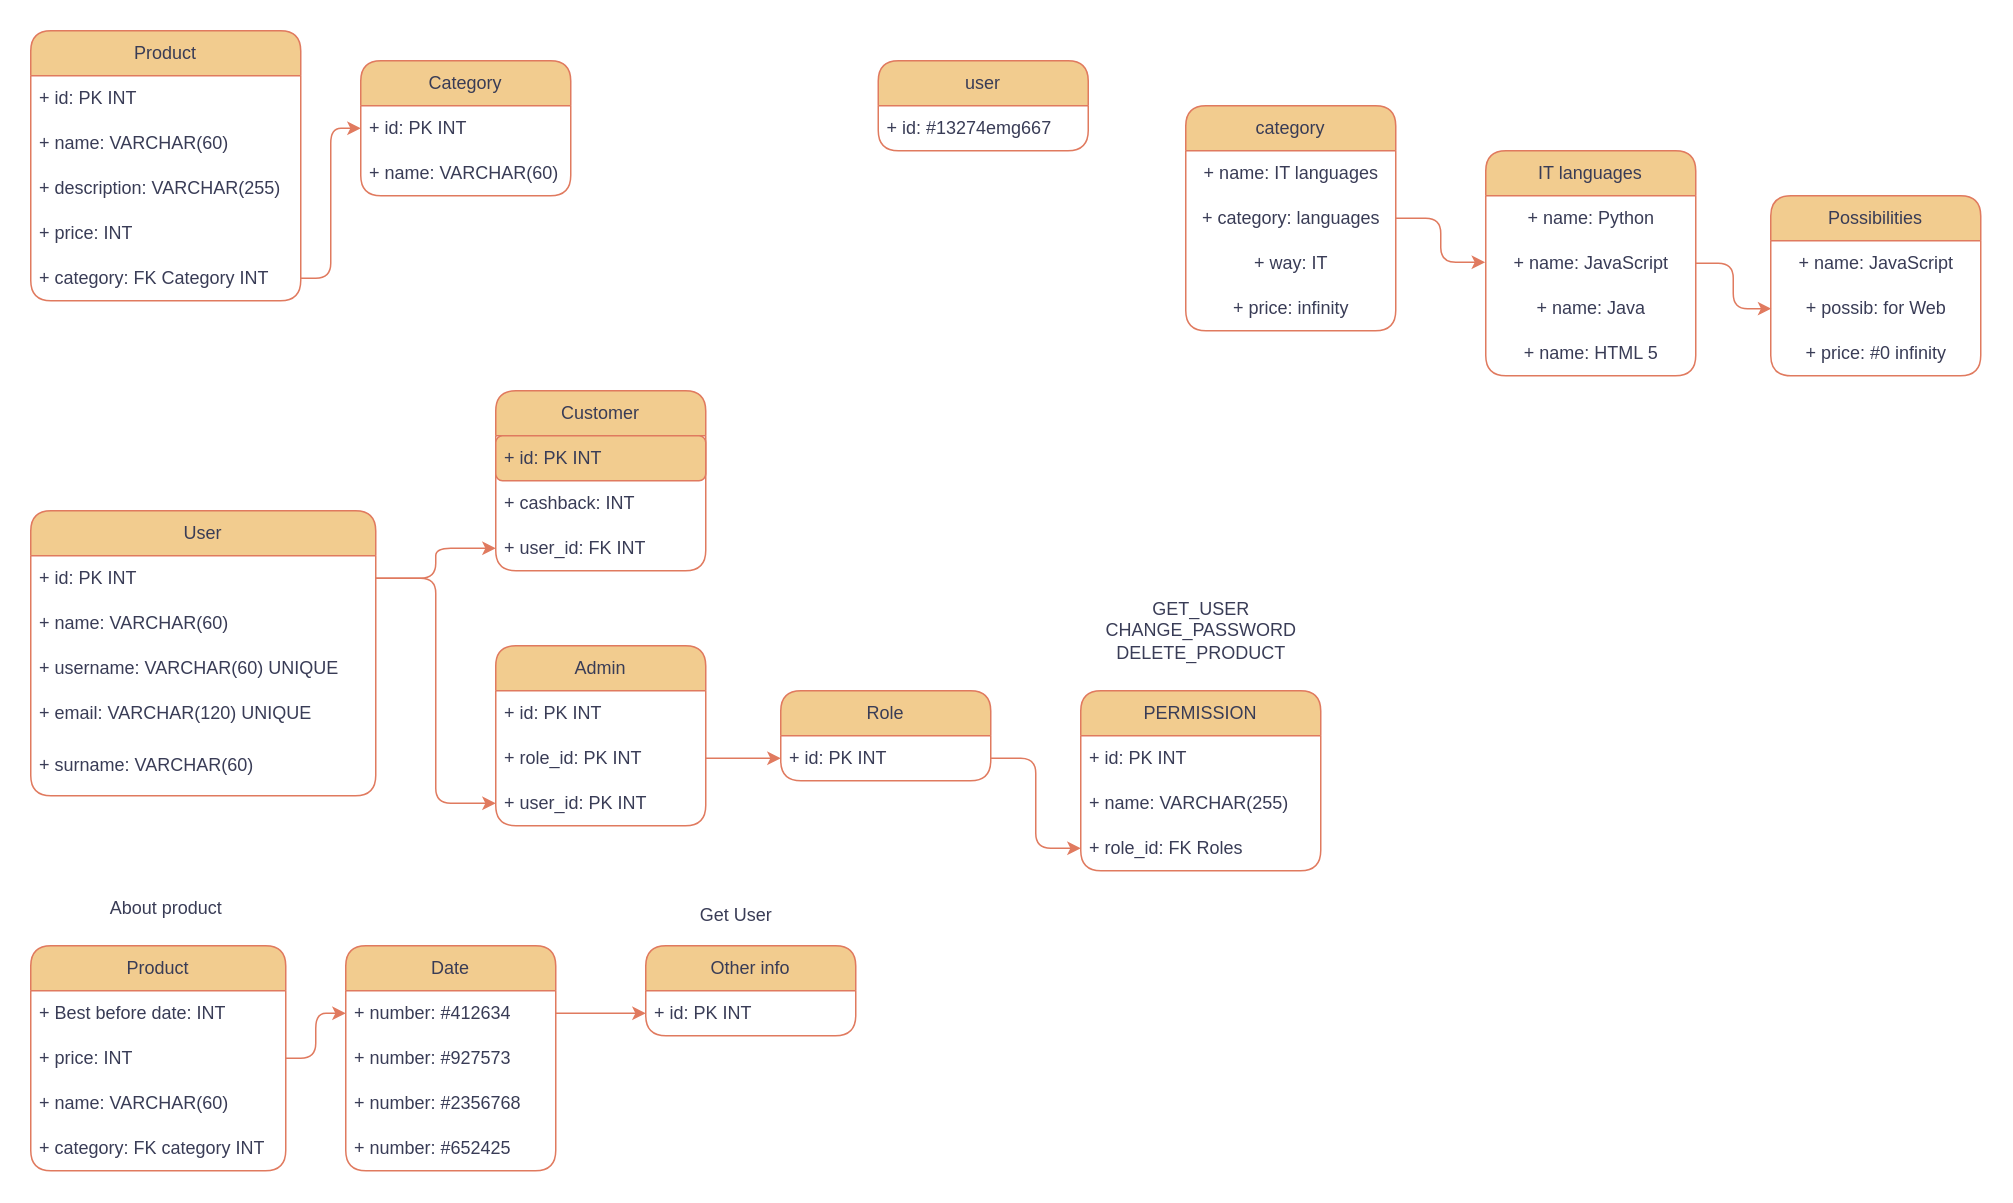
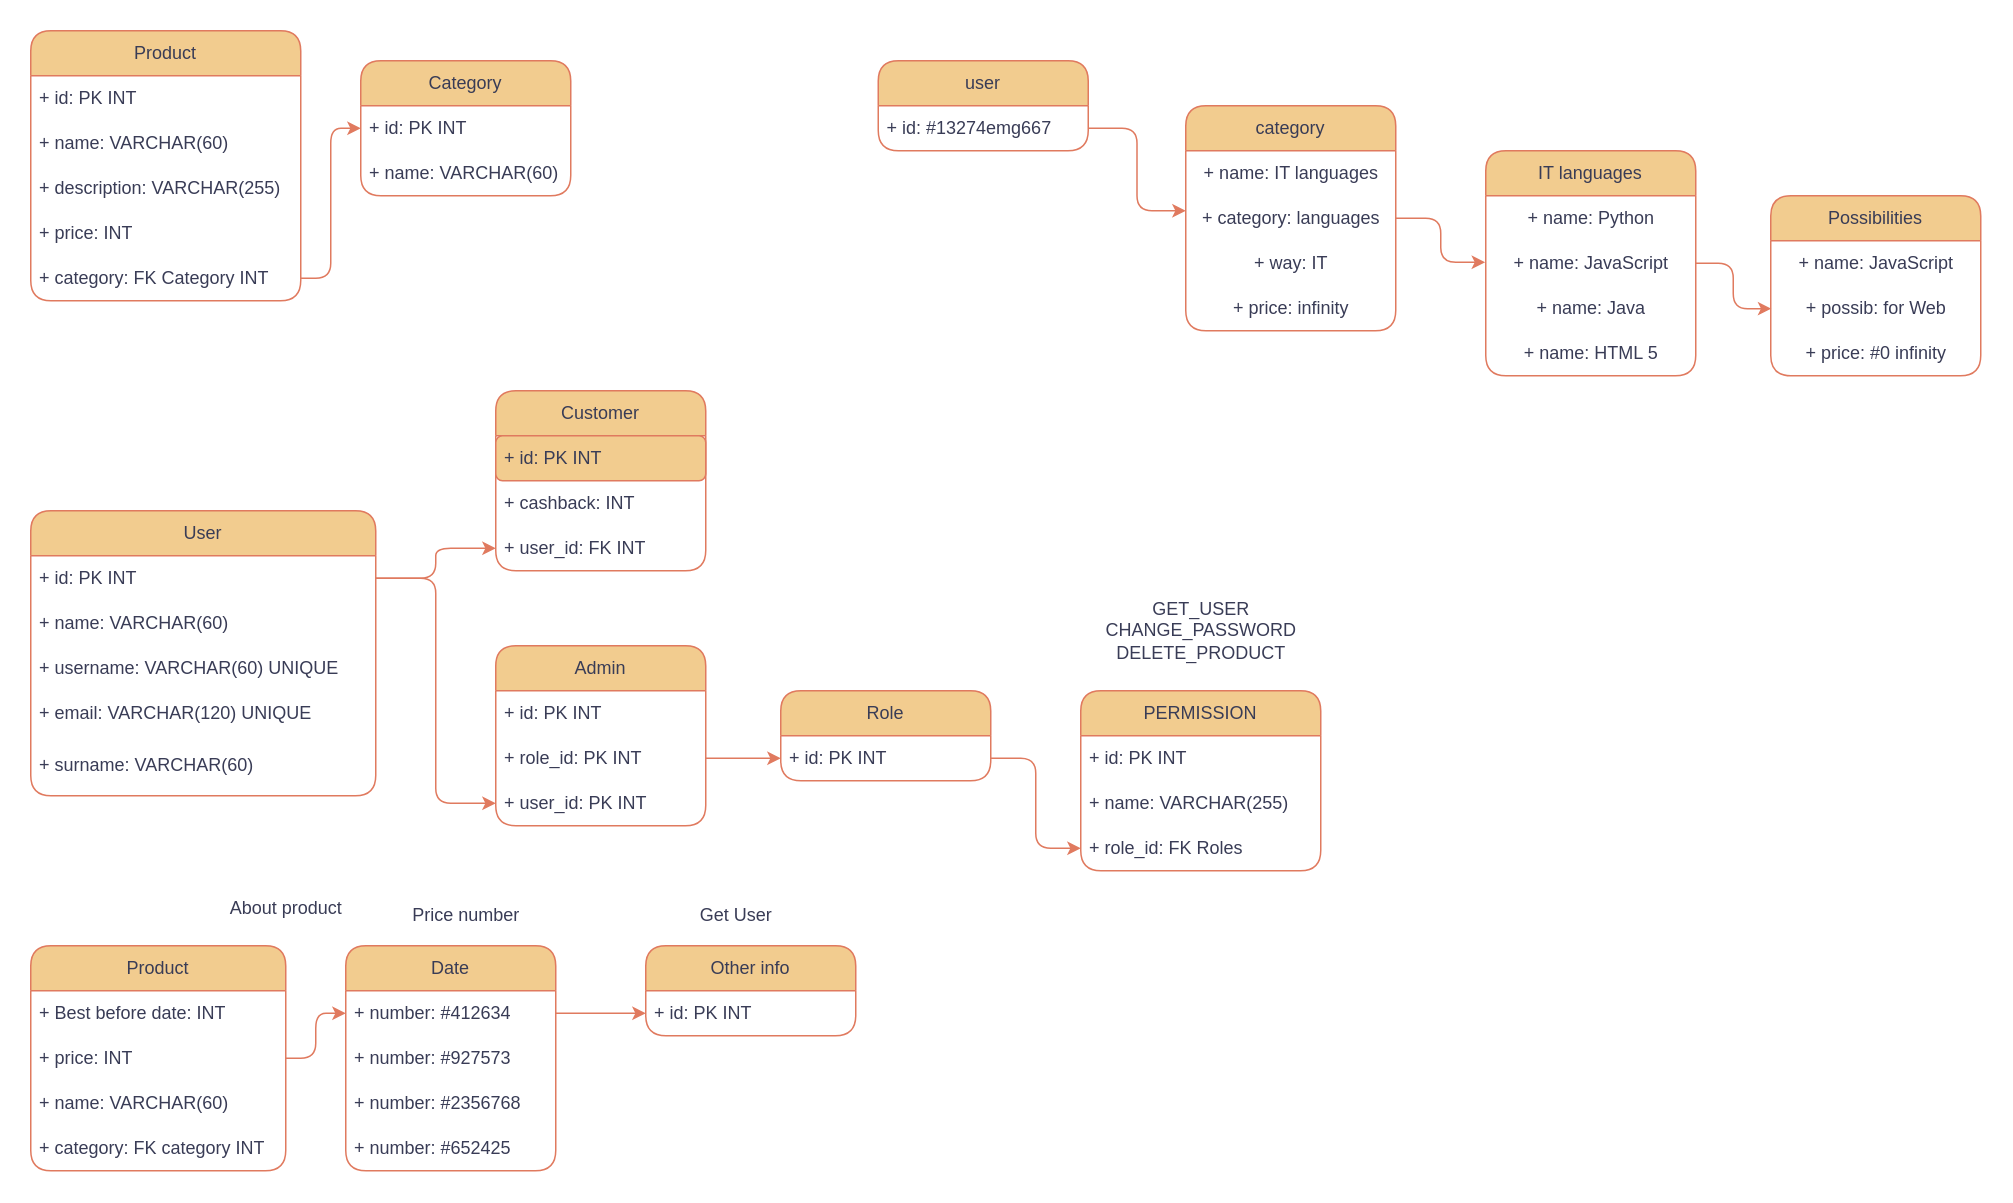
edge "+ id: #13274emg667" -> "+ category: languages": added
node "About product": moved (166, 908) -> (286, 908)
node "Price number": added
